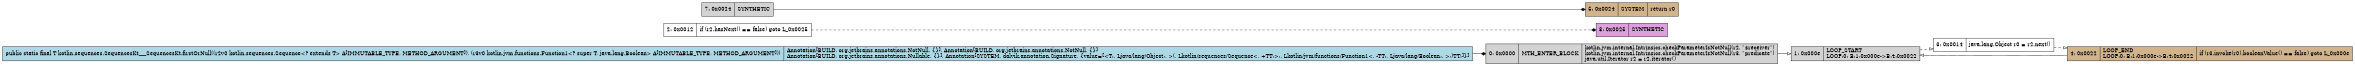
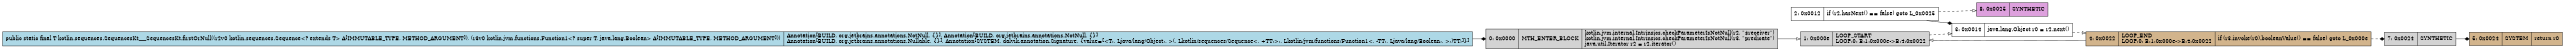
edge "2: 0x0012" -> "3: 0x0014": added
edge "2: 0x0012" -> "8: 0x0025": arrowhead diamond -> onormal
edge "4: 0x0022" -> "7: 0x0024": added
